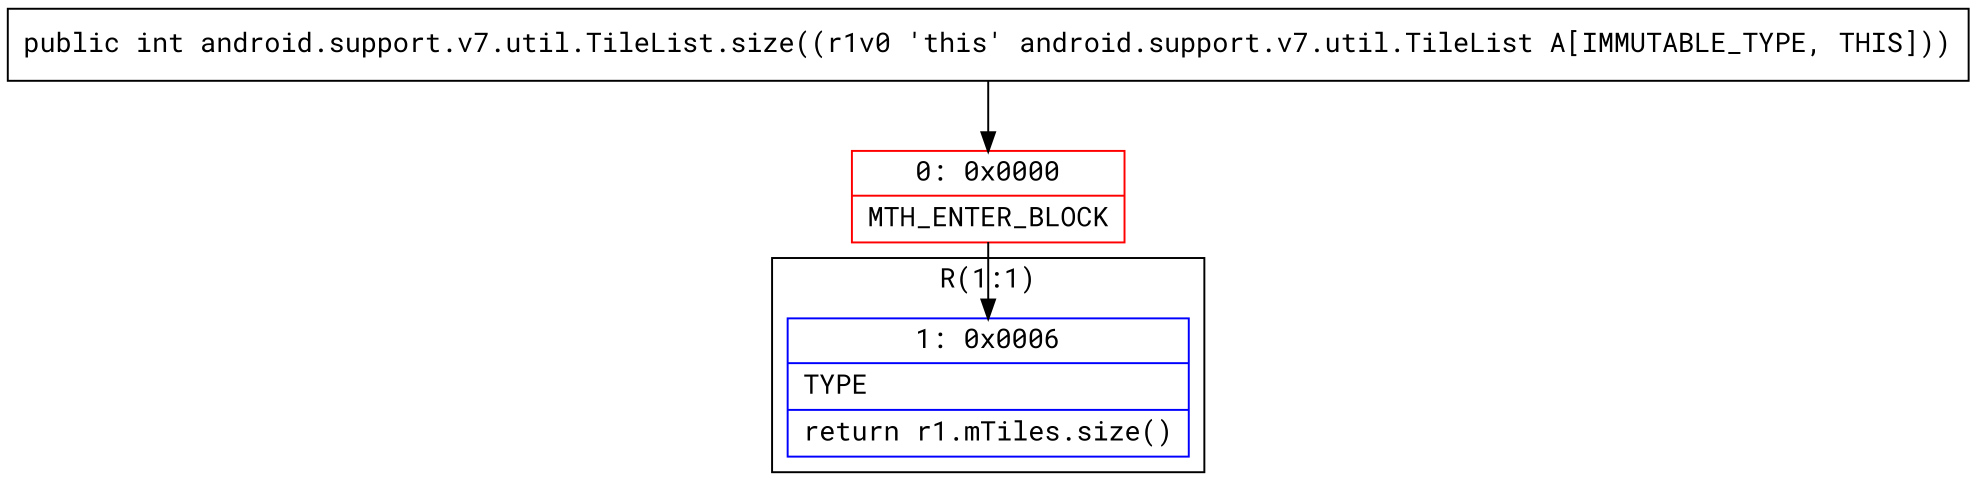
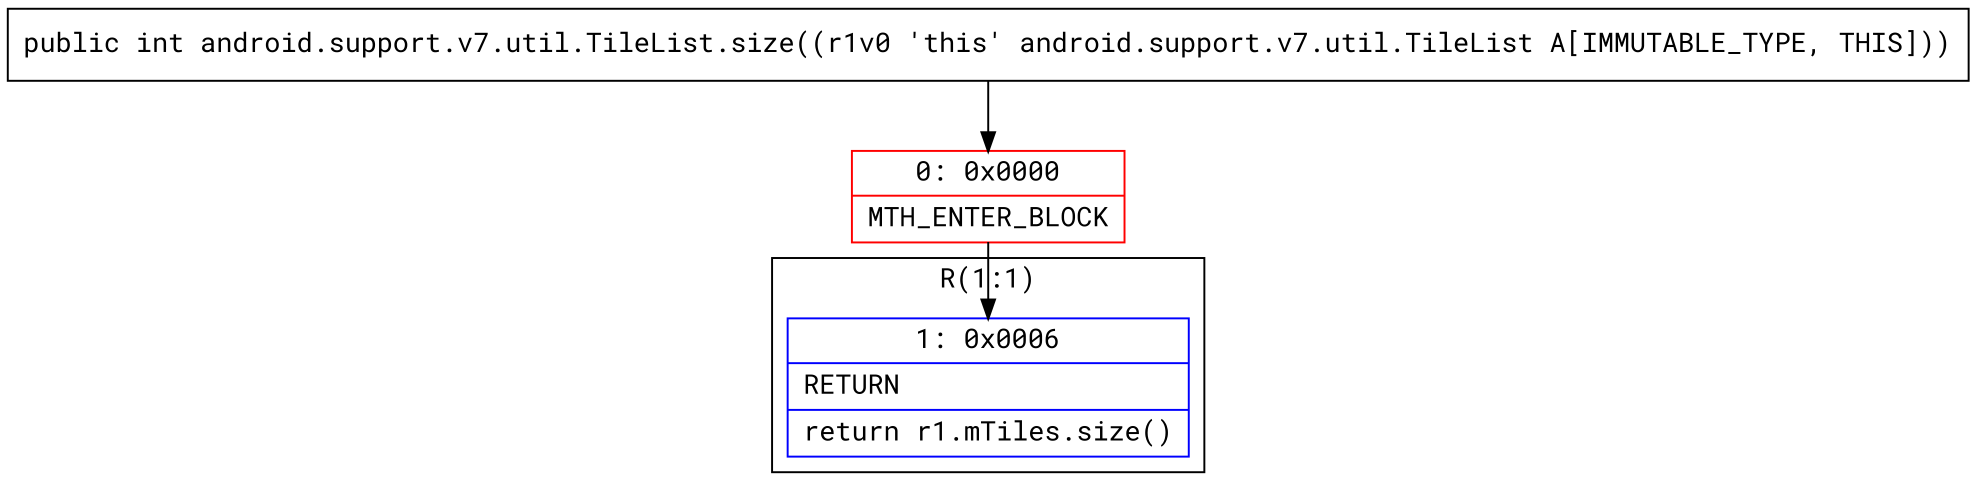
node "1: 0x0006": text "TYPE" -> "RETURN"
